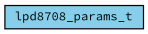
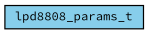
node "lpd8708_params_t": label "lpd8708_params_t" -> "lpd8808_params_t"
